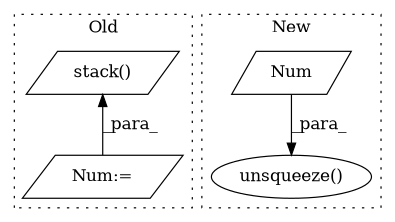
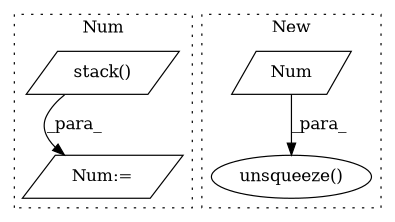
cluster "Old": label "Old" -> "Num"
edge "Num:=" -> "stack()": reversed
